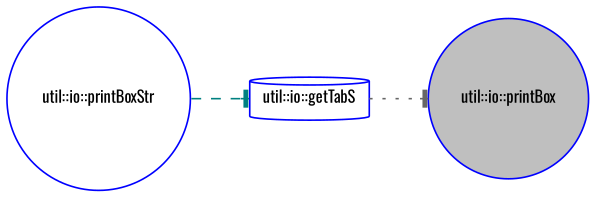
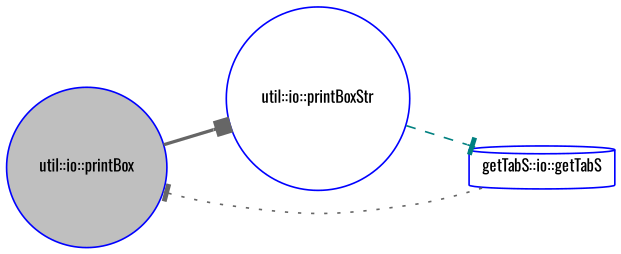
node "util::io::getTabS": label "util::io::getTabS" -> "getTabS::io::getTabS"
edge "util::io::printBox" -> "util::io::printBoxStr": added
